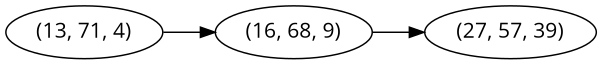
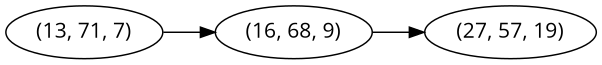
node "(13, 71, 4)": label "(13, 71, 4)" -> "(13, 71, 7)"
node "(27, 57, 39)": label "(27, 57, 39)" -> "(27, 57, 19)"
